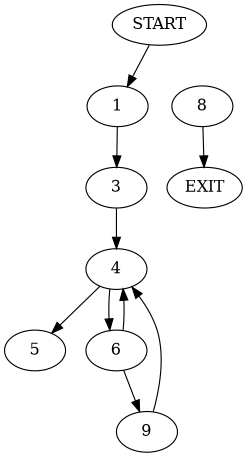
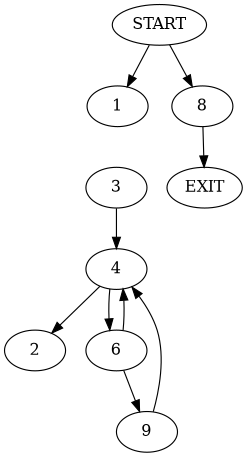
edge "START" -> "8": added
edge "1" -> "3": removed
node "5": label "5" -> "2"
